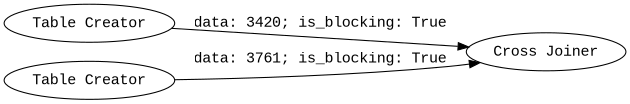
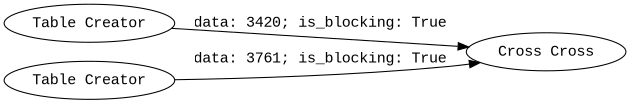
node "Cross Joiner": label "Cross Joiner" -> "Cross Cross"
